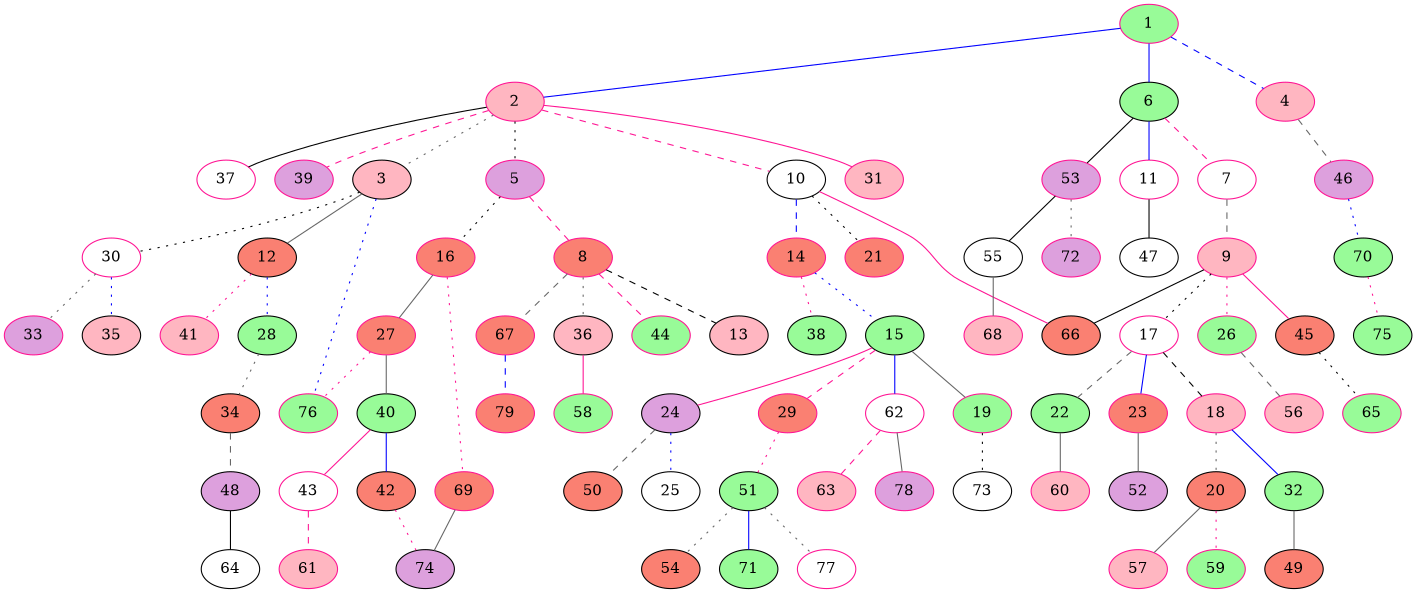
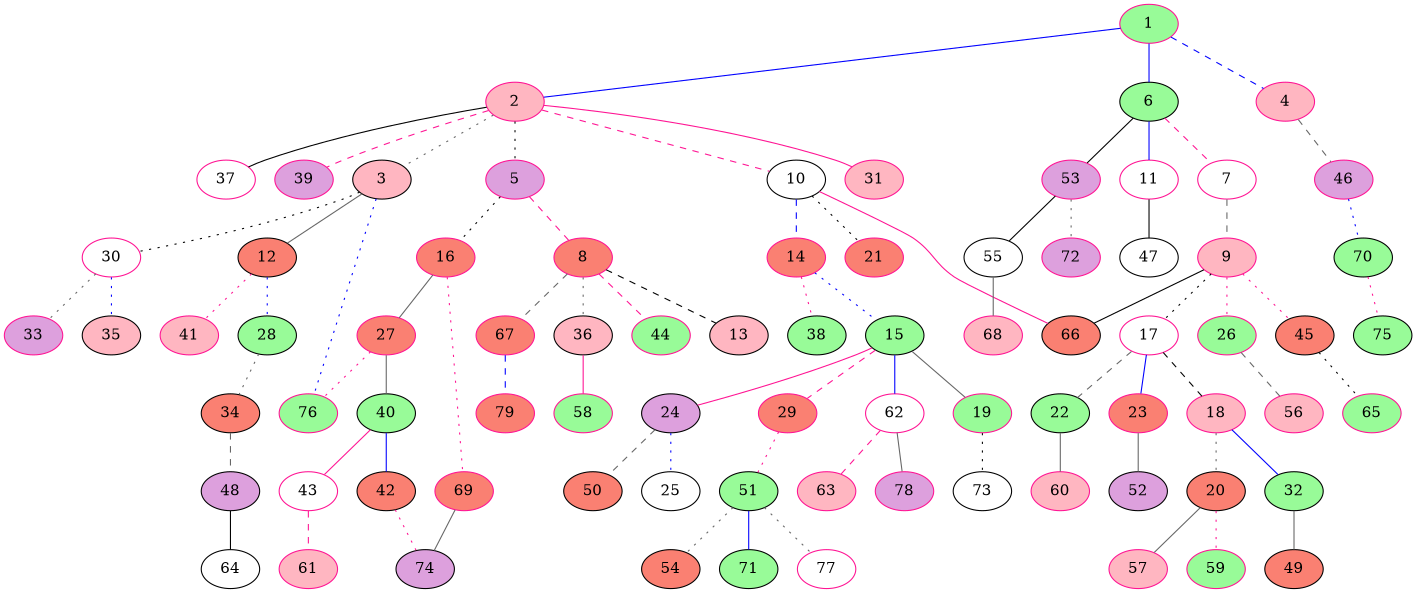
edge "9" -- "45": style solid -> dotted
